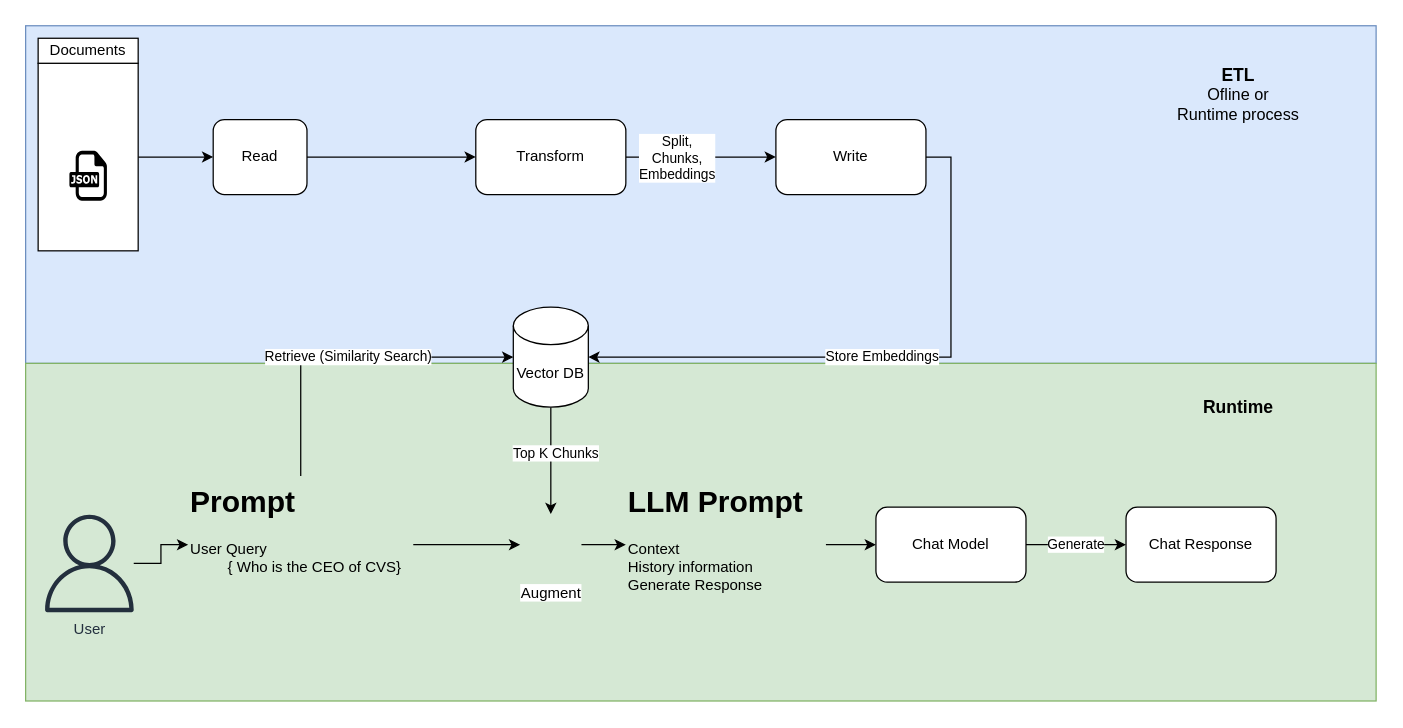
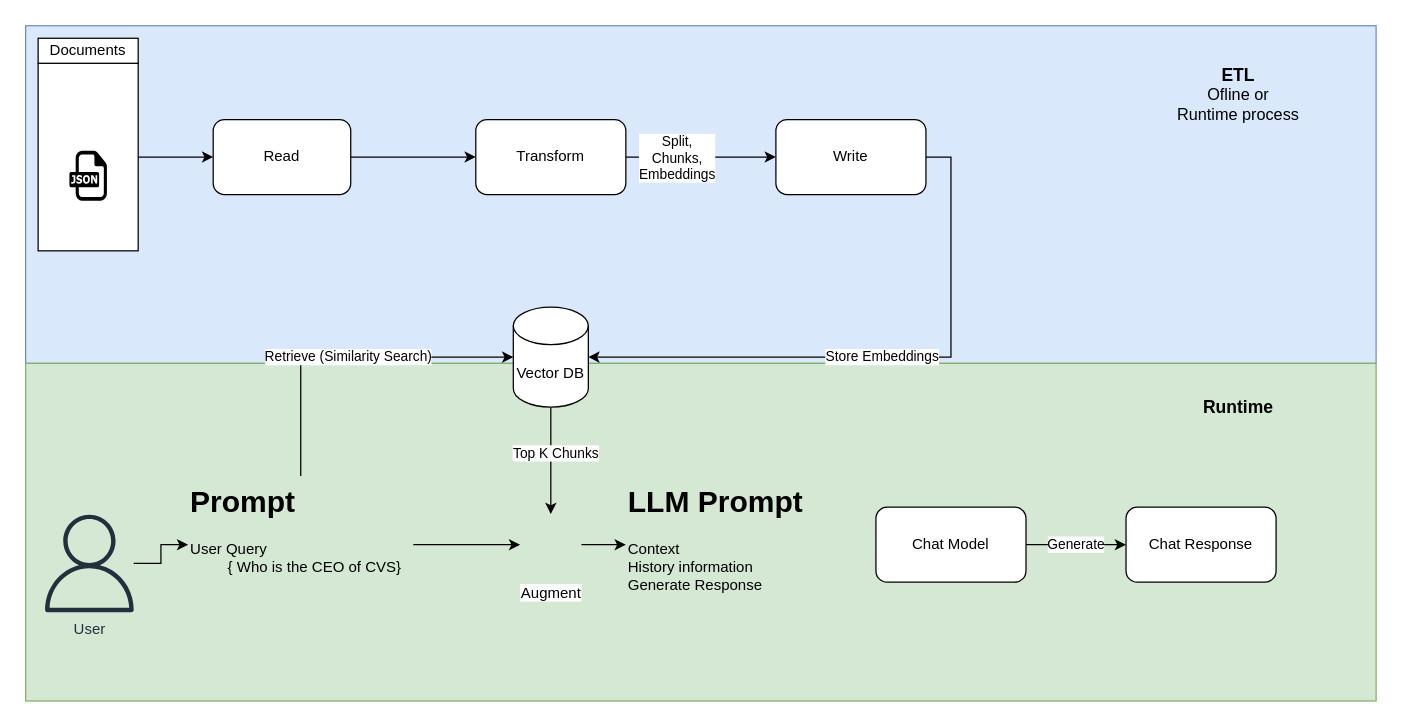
node "Read": size 94x75 -> 138x75
edge "LLM Prompt Context History information Generate Response" -> "Chat Model": removed
